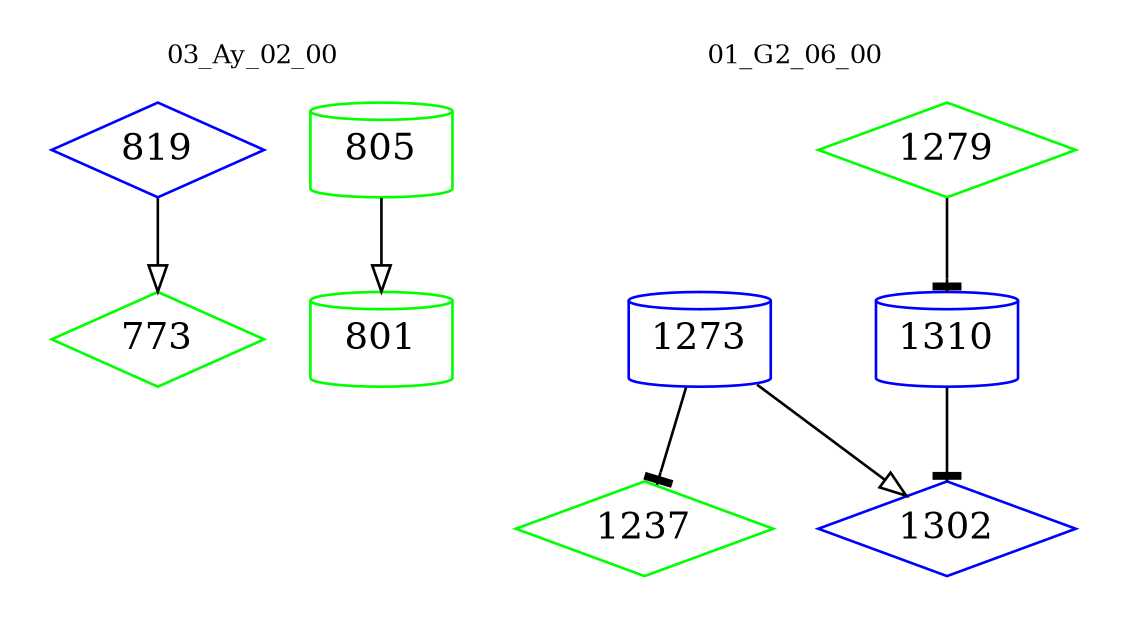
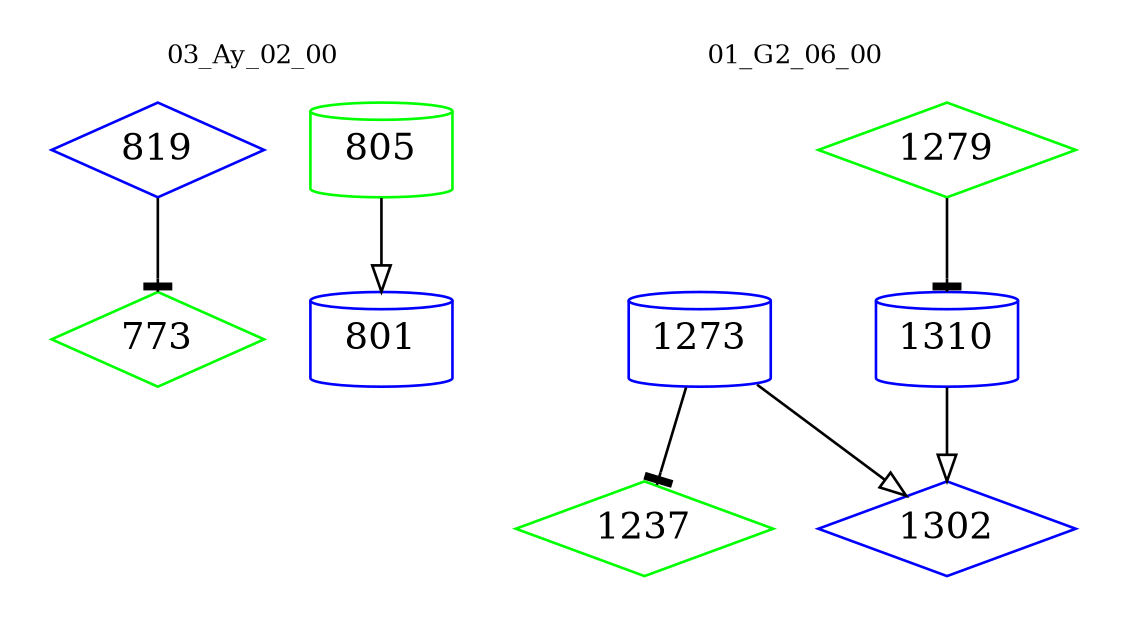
edge "819" -> "773": arrowhead onormal -> tee
node "801": color green -> blue
edge "1310" -> "1302": arrowhead tee -> onormal
